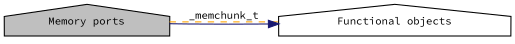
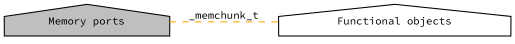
edge "Memory ports" -> "Functional objects": removed
